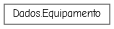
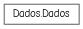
node "Dados.Equipamento": label "Dados.Equipamento" -> "Dados.Dados"
